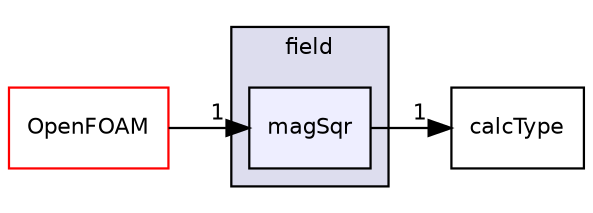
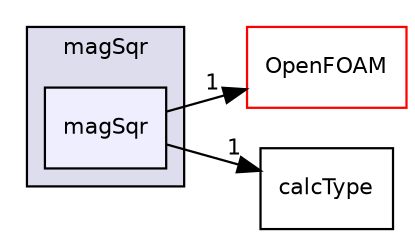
cluster "field": label "field" -> "magSqr"
edge "OpenFOAM" -> "magSqr": reversed
